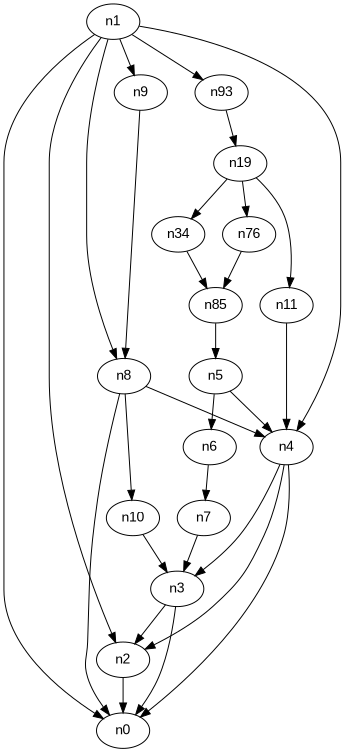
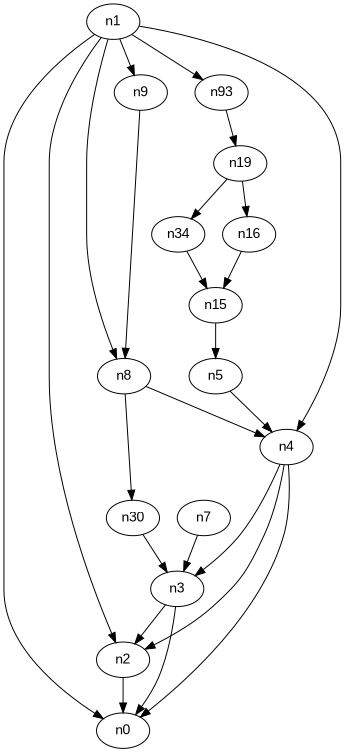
node "n76": label "n76" -> "n16"
node "n85": label "n85" -> "n15"
node "n11": removed
node "n6": removed
node "n10": label "n10" -> "n30"
edge "n8" -> "n0": removed
